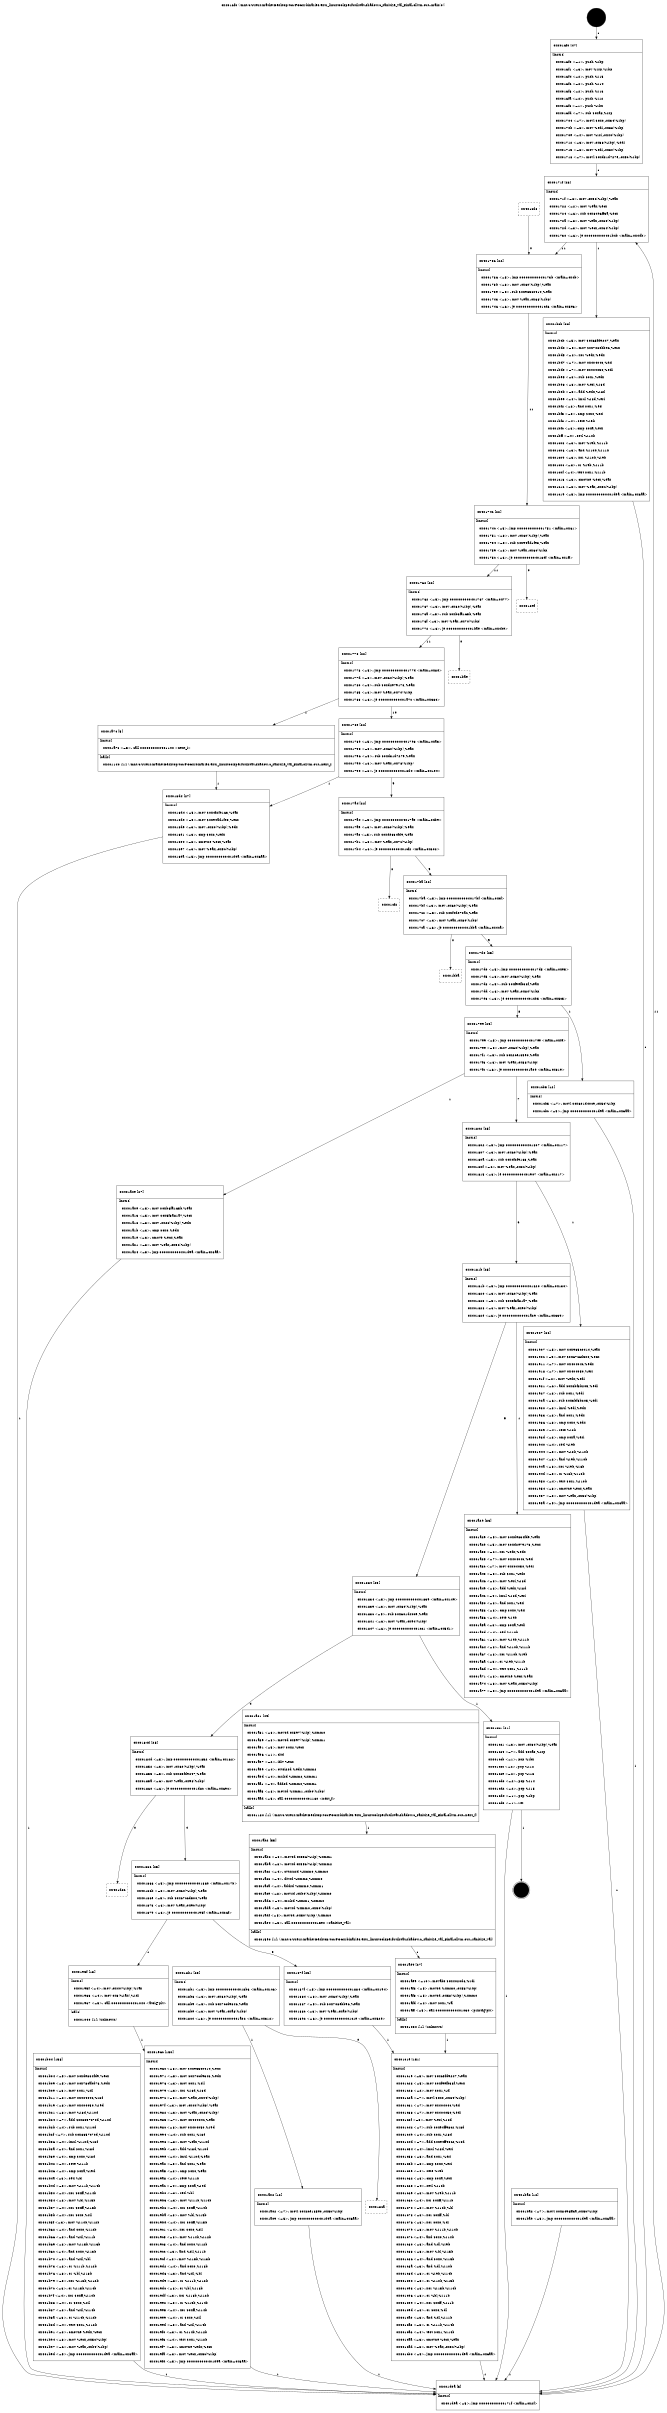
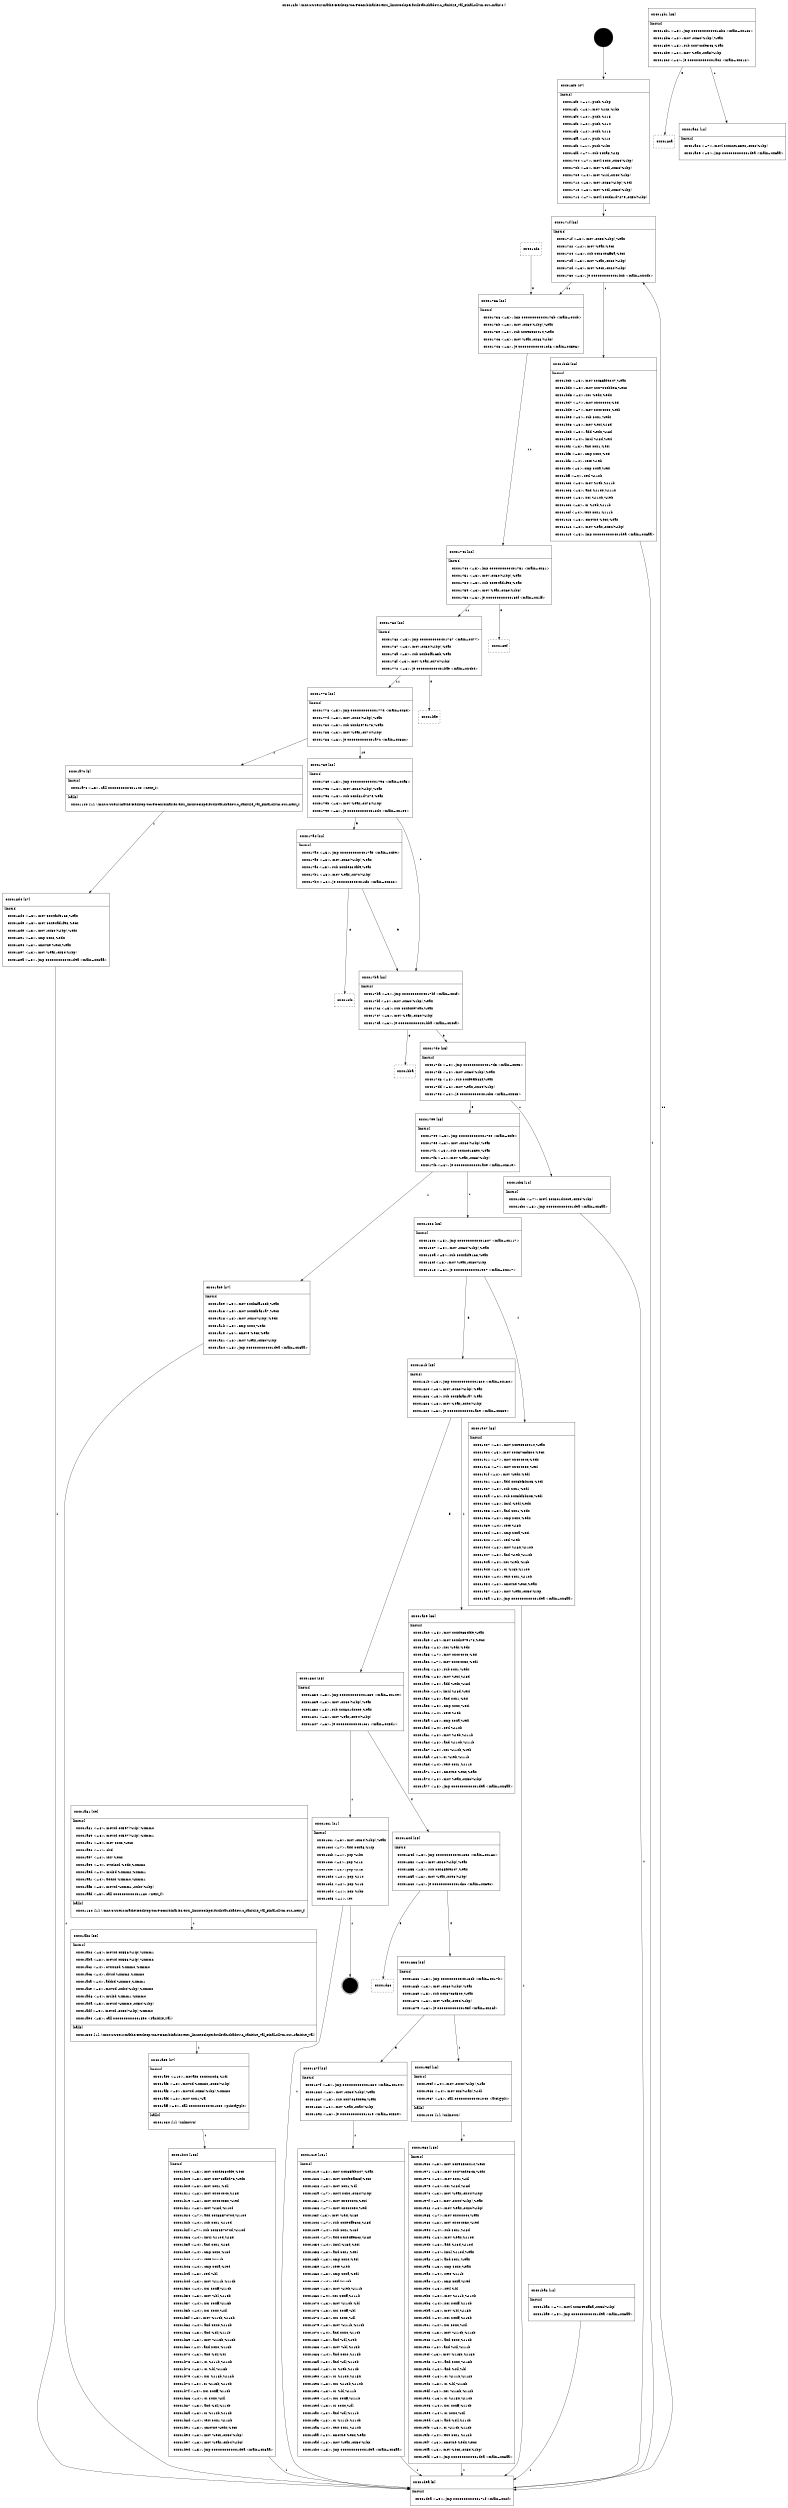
edge "0x40178e [22]" -> "0x4018d4 [27]": now "0x40178e [22]" -> "0x4017ba [22]"
edge "0x401ae9 [27]" -> "0x401c1e [151]": now "0x401ae9 [27]" -> "0x401b04 [158]"
edge "0x401a02 [12]" -> "0x401d9a [5]": removed, label "1"
